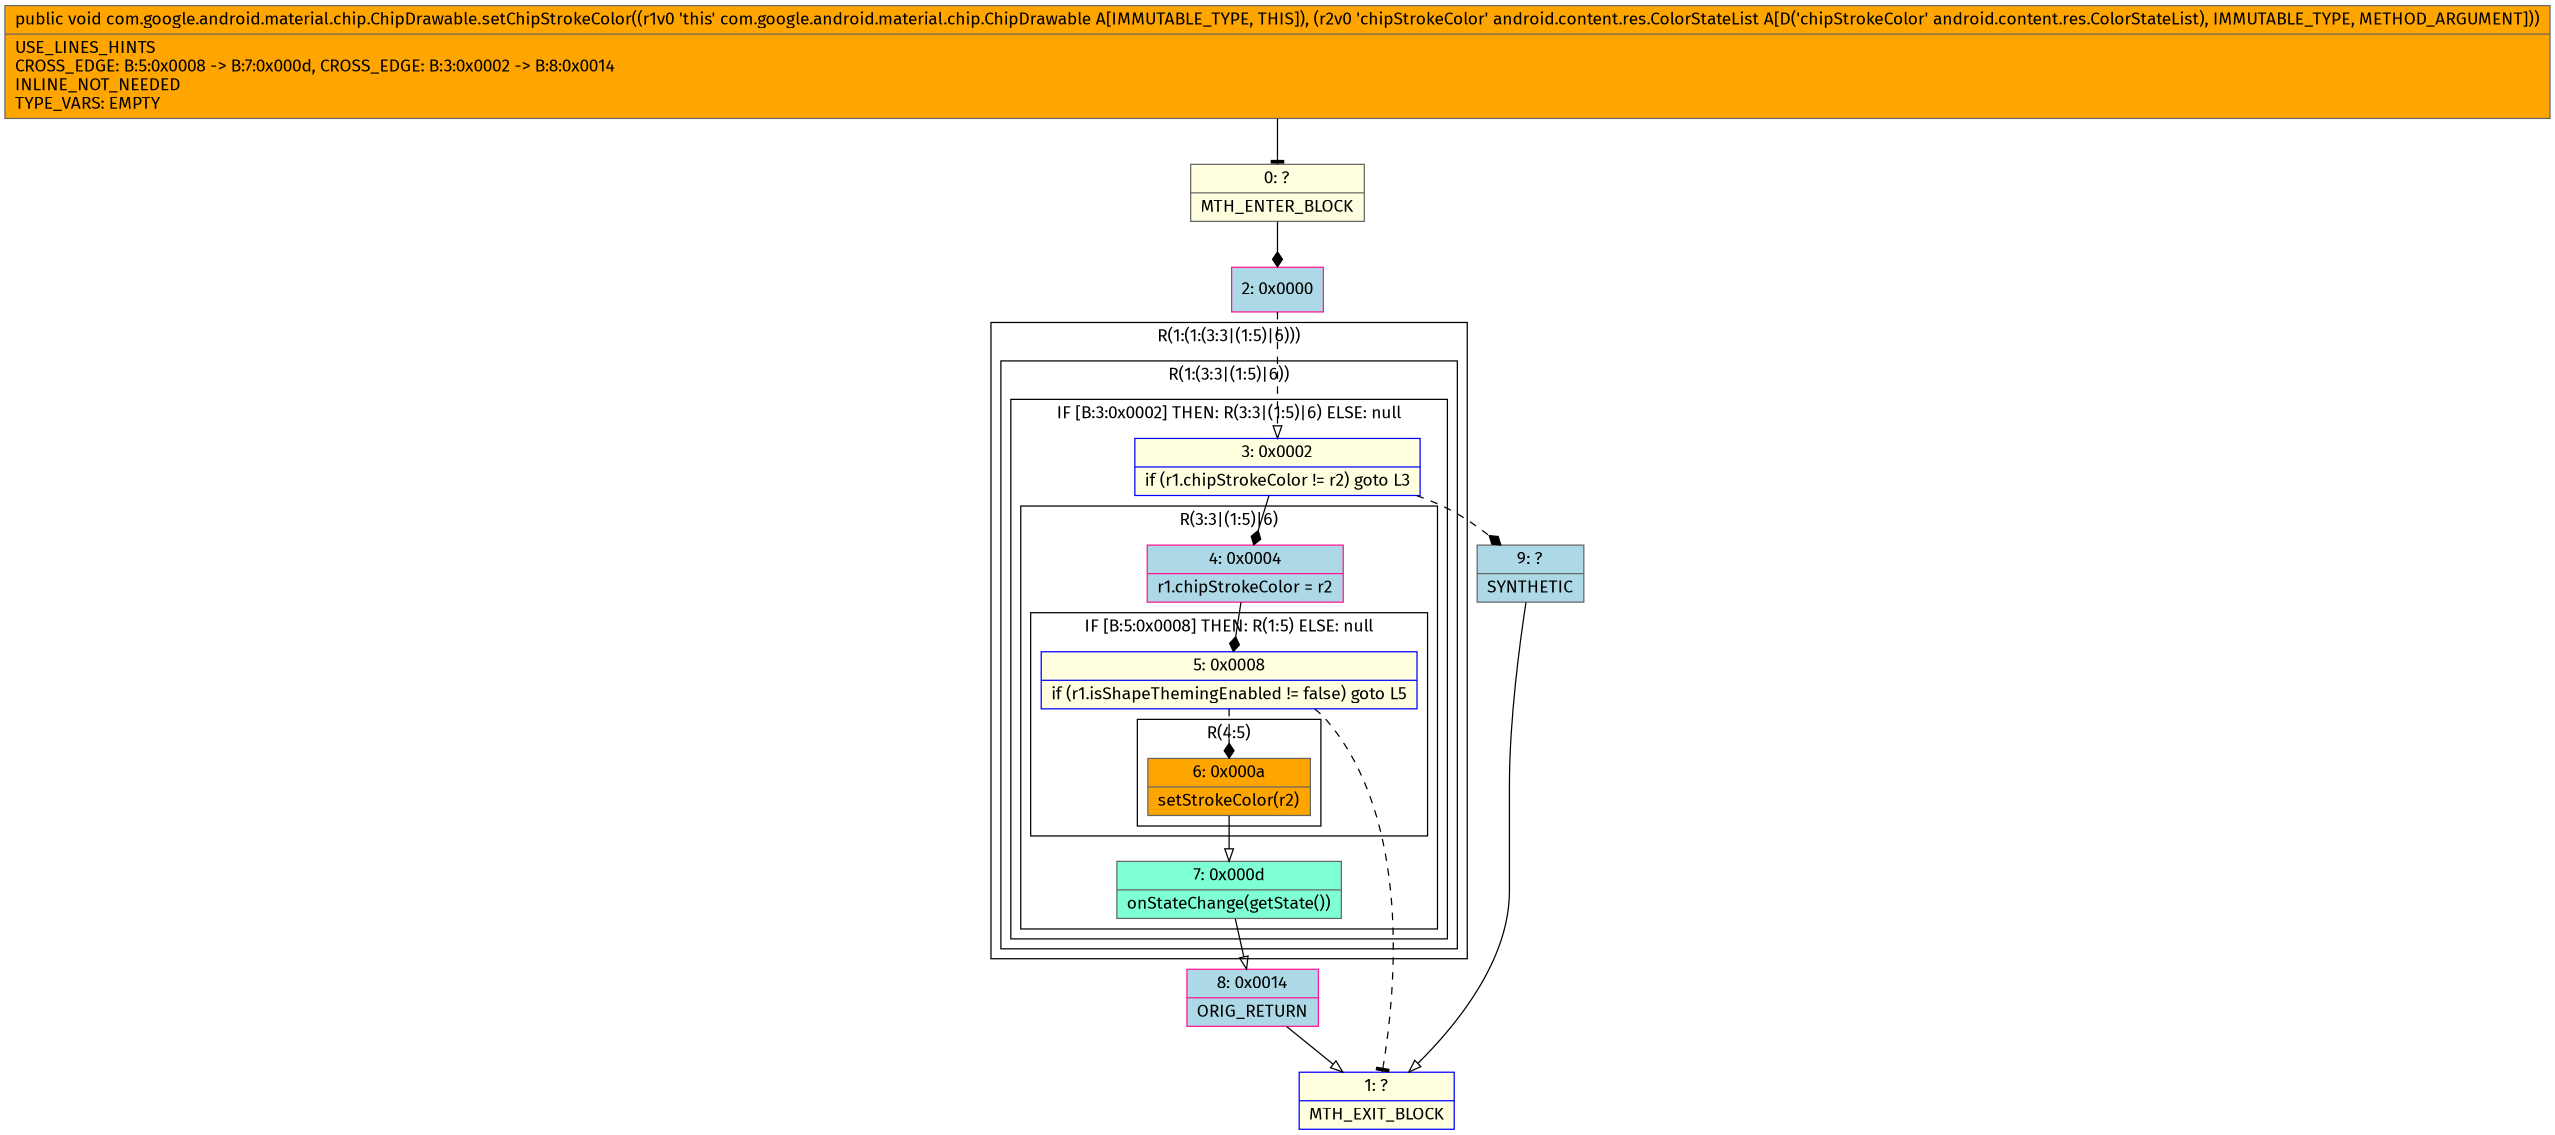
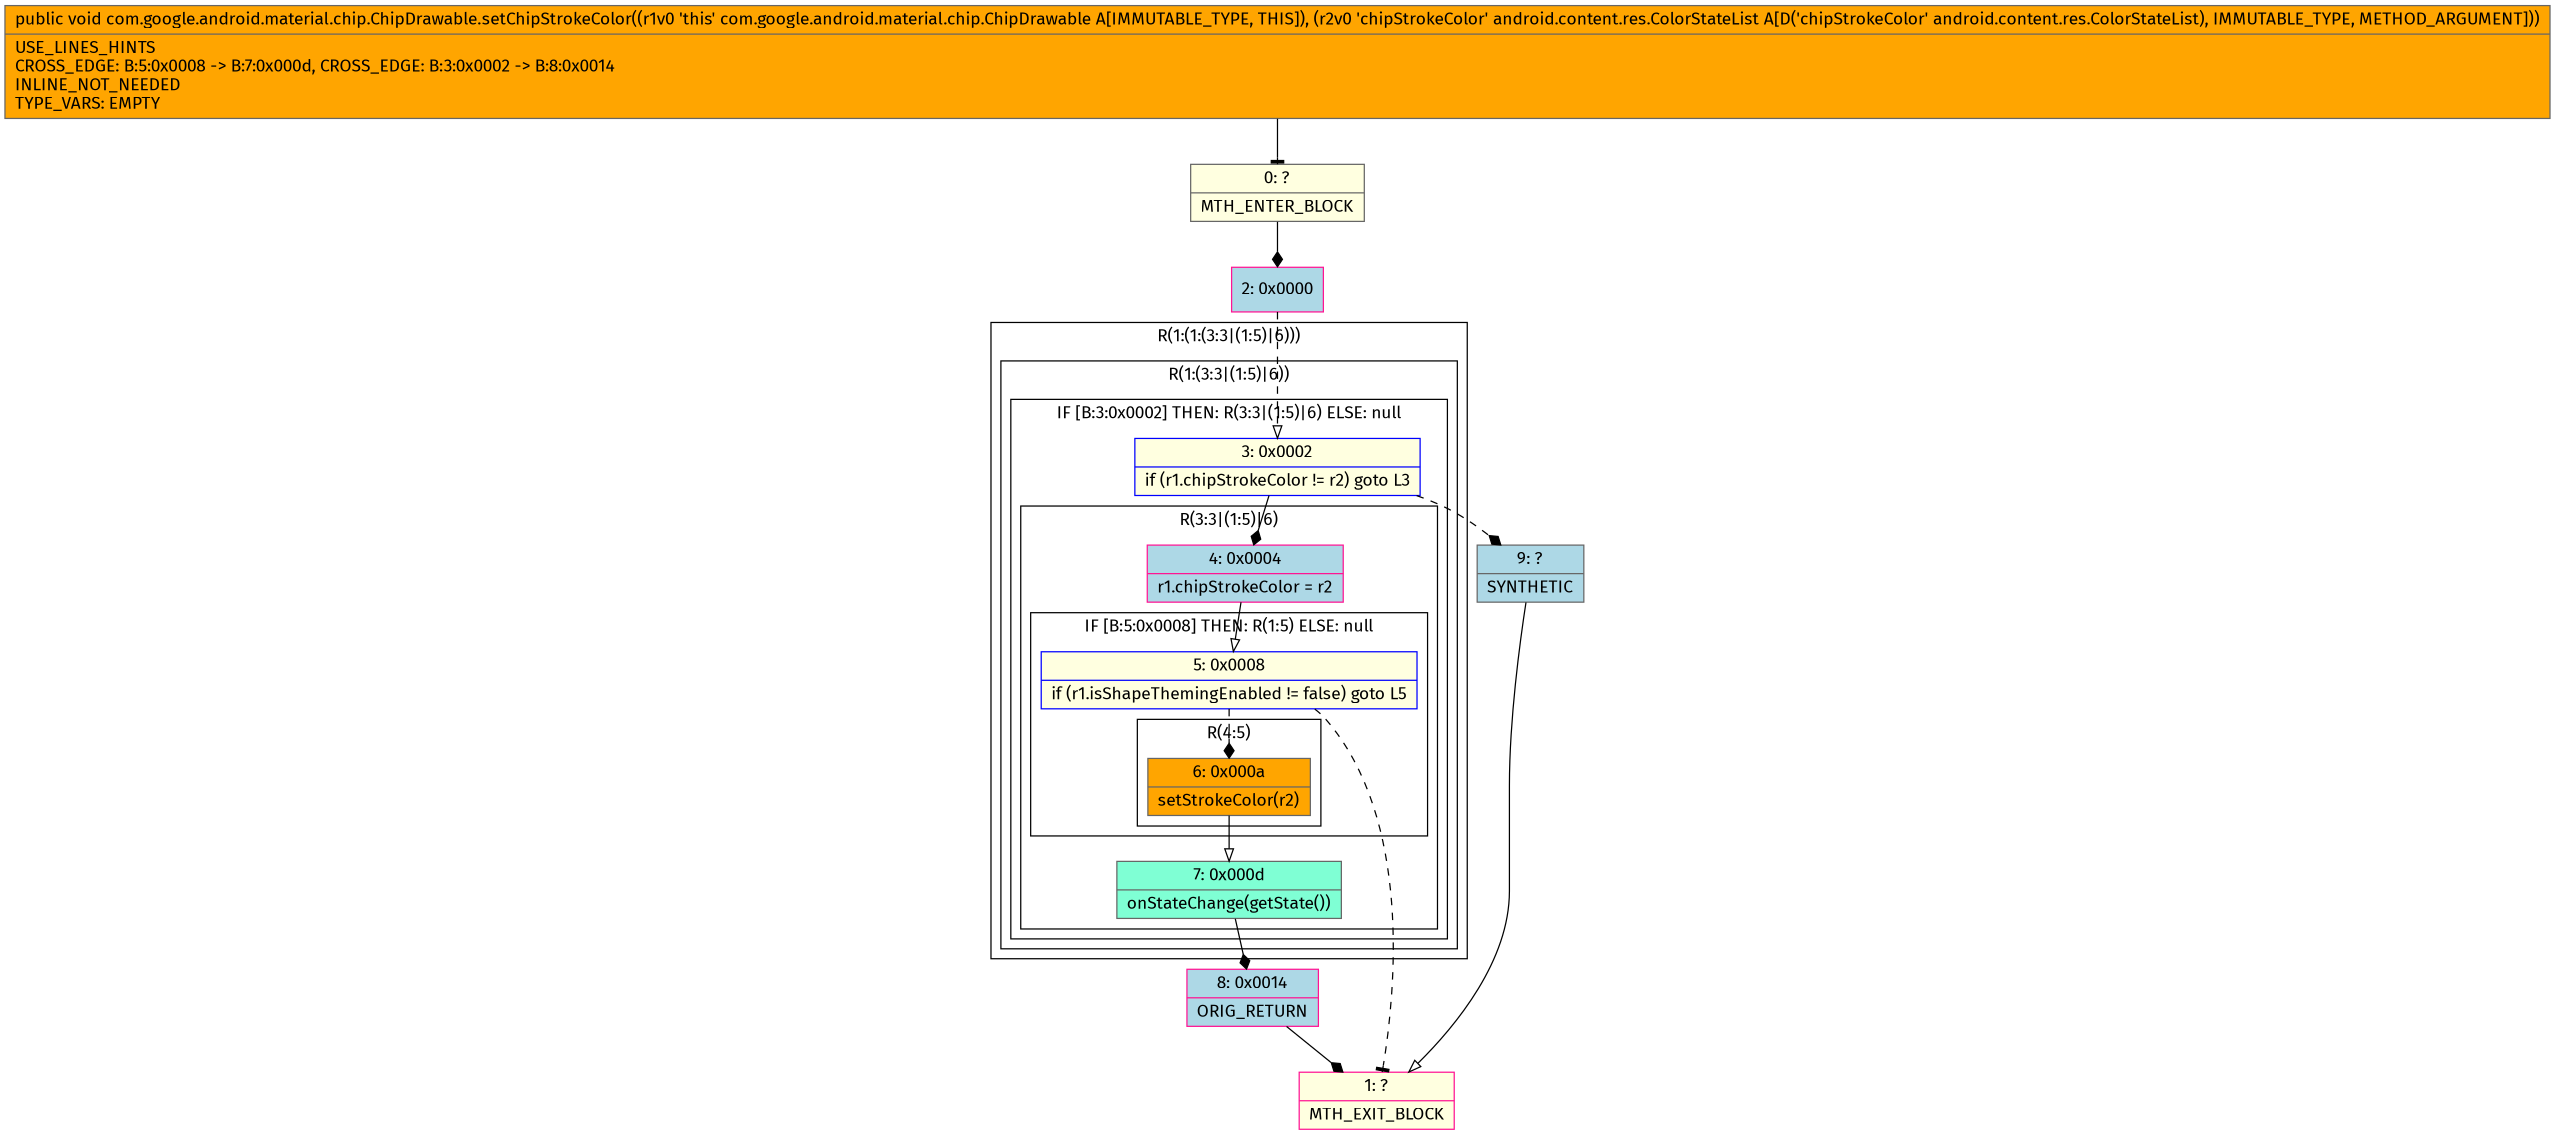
edge "4: 0x0004" -> "5: 0x0008": arrowhead diamond -> onormal
edge "7: 0x000d" -> "8: 0x0014": arrowhead onormal -> diamond
edge "8: 0x0014" -> "1: ?": arrowhead onormal -> diamond
node "1: ?": color blue -> deeppink
